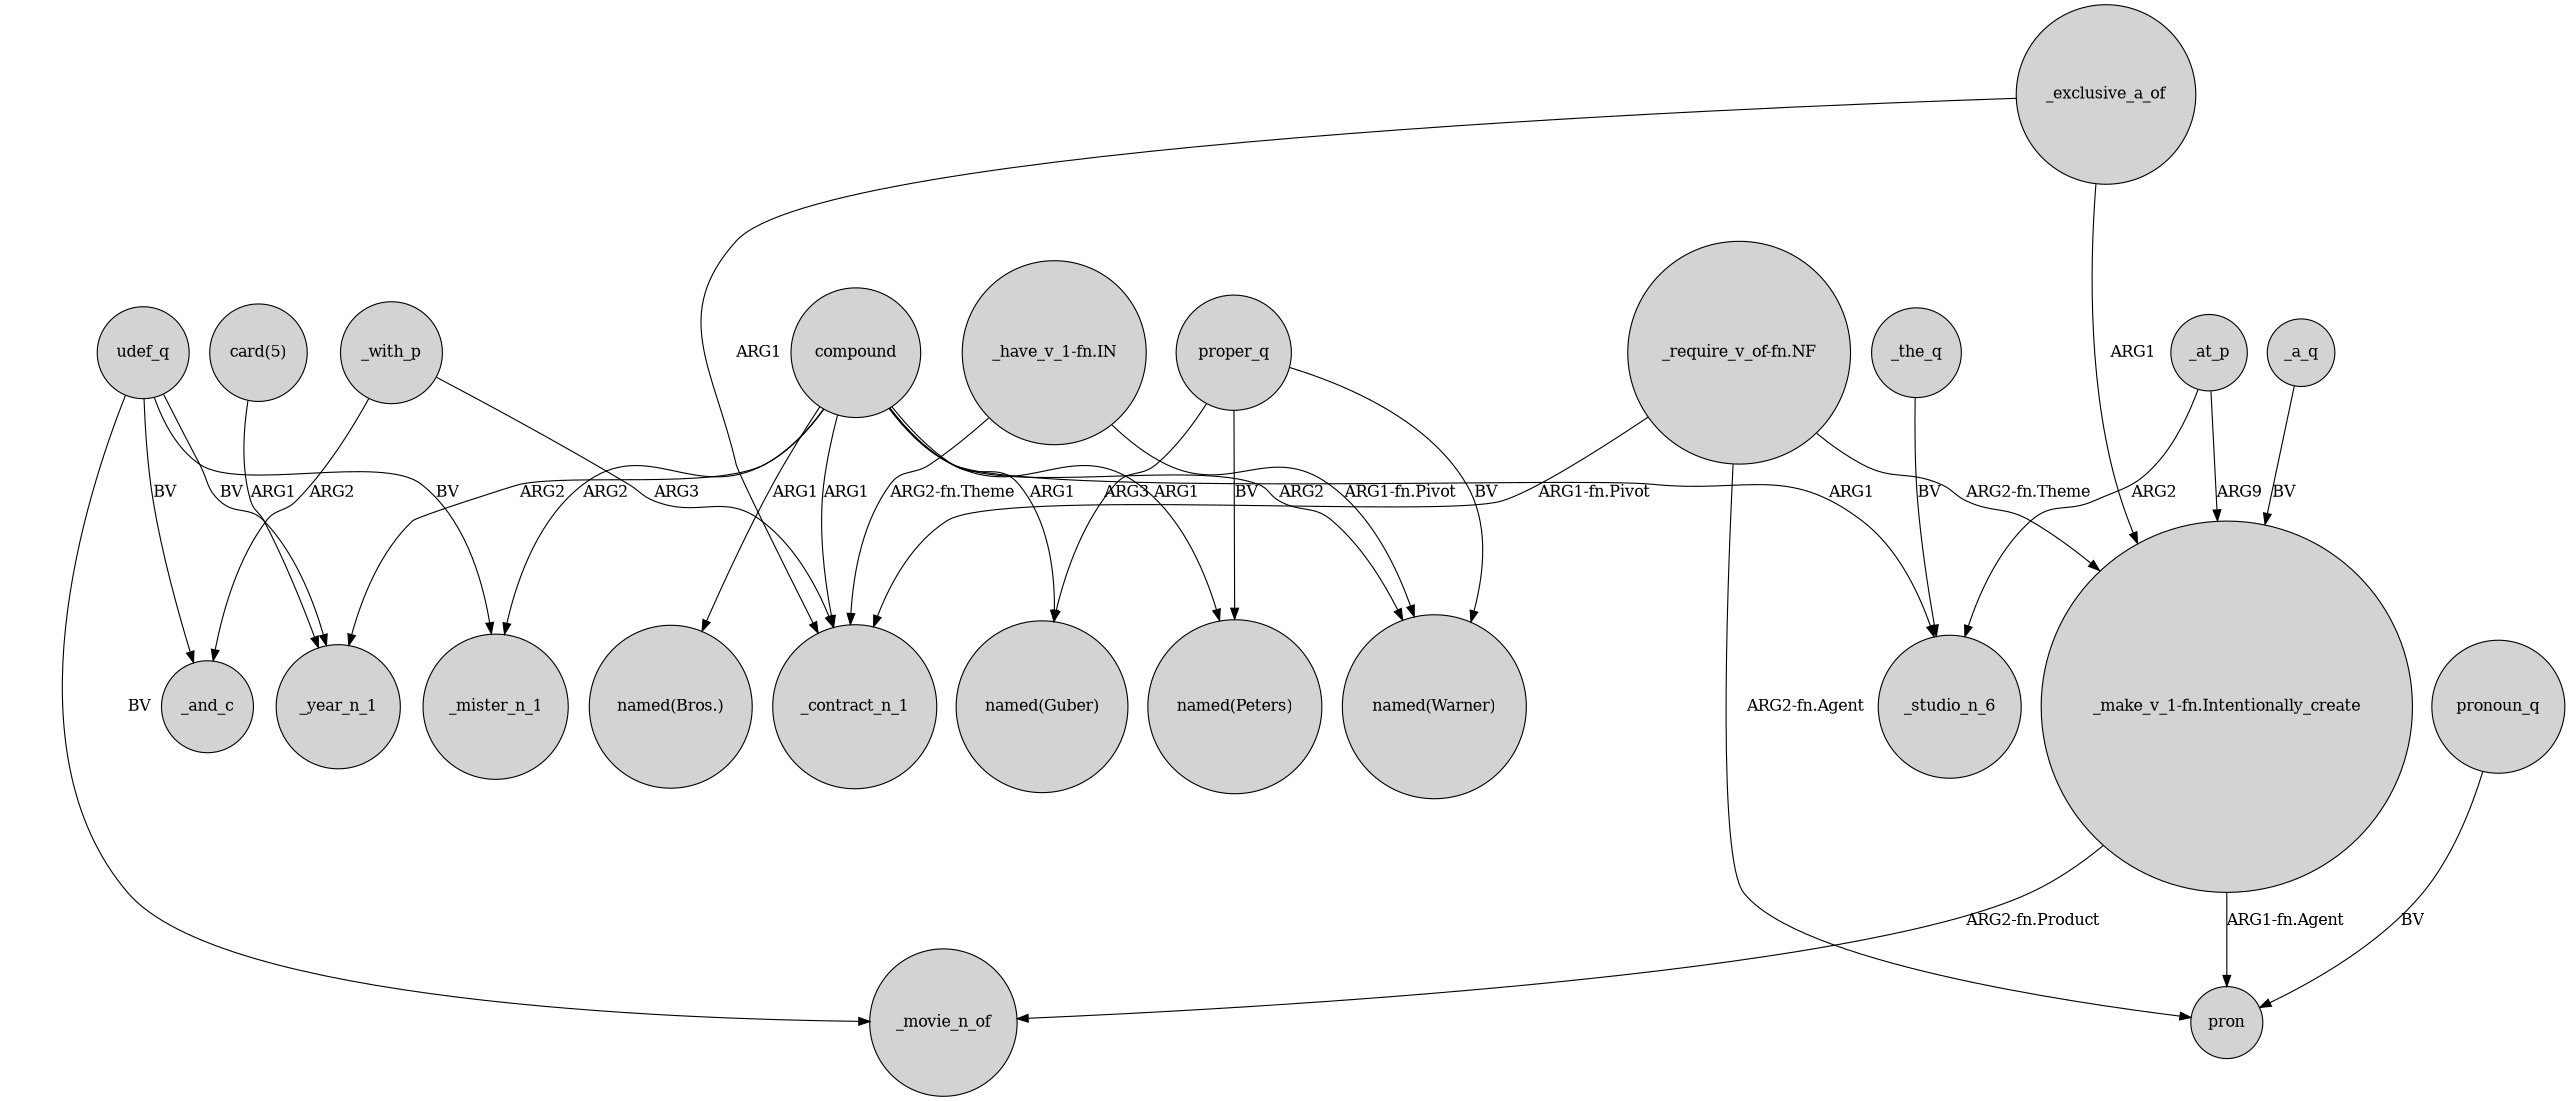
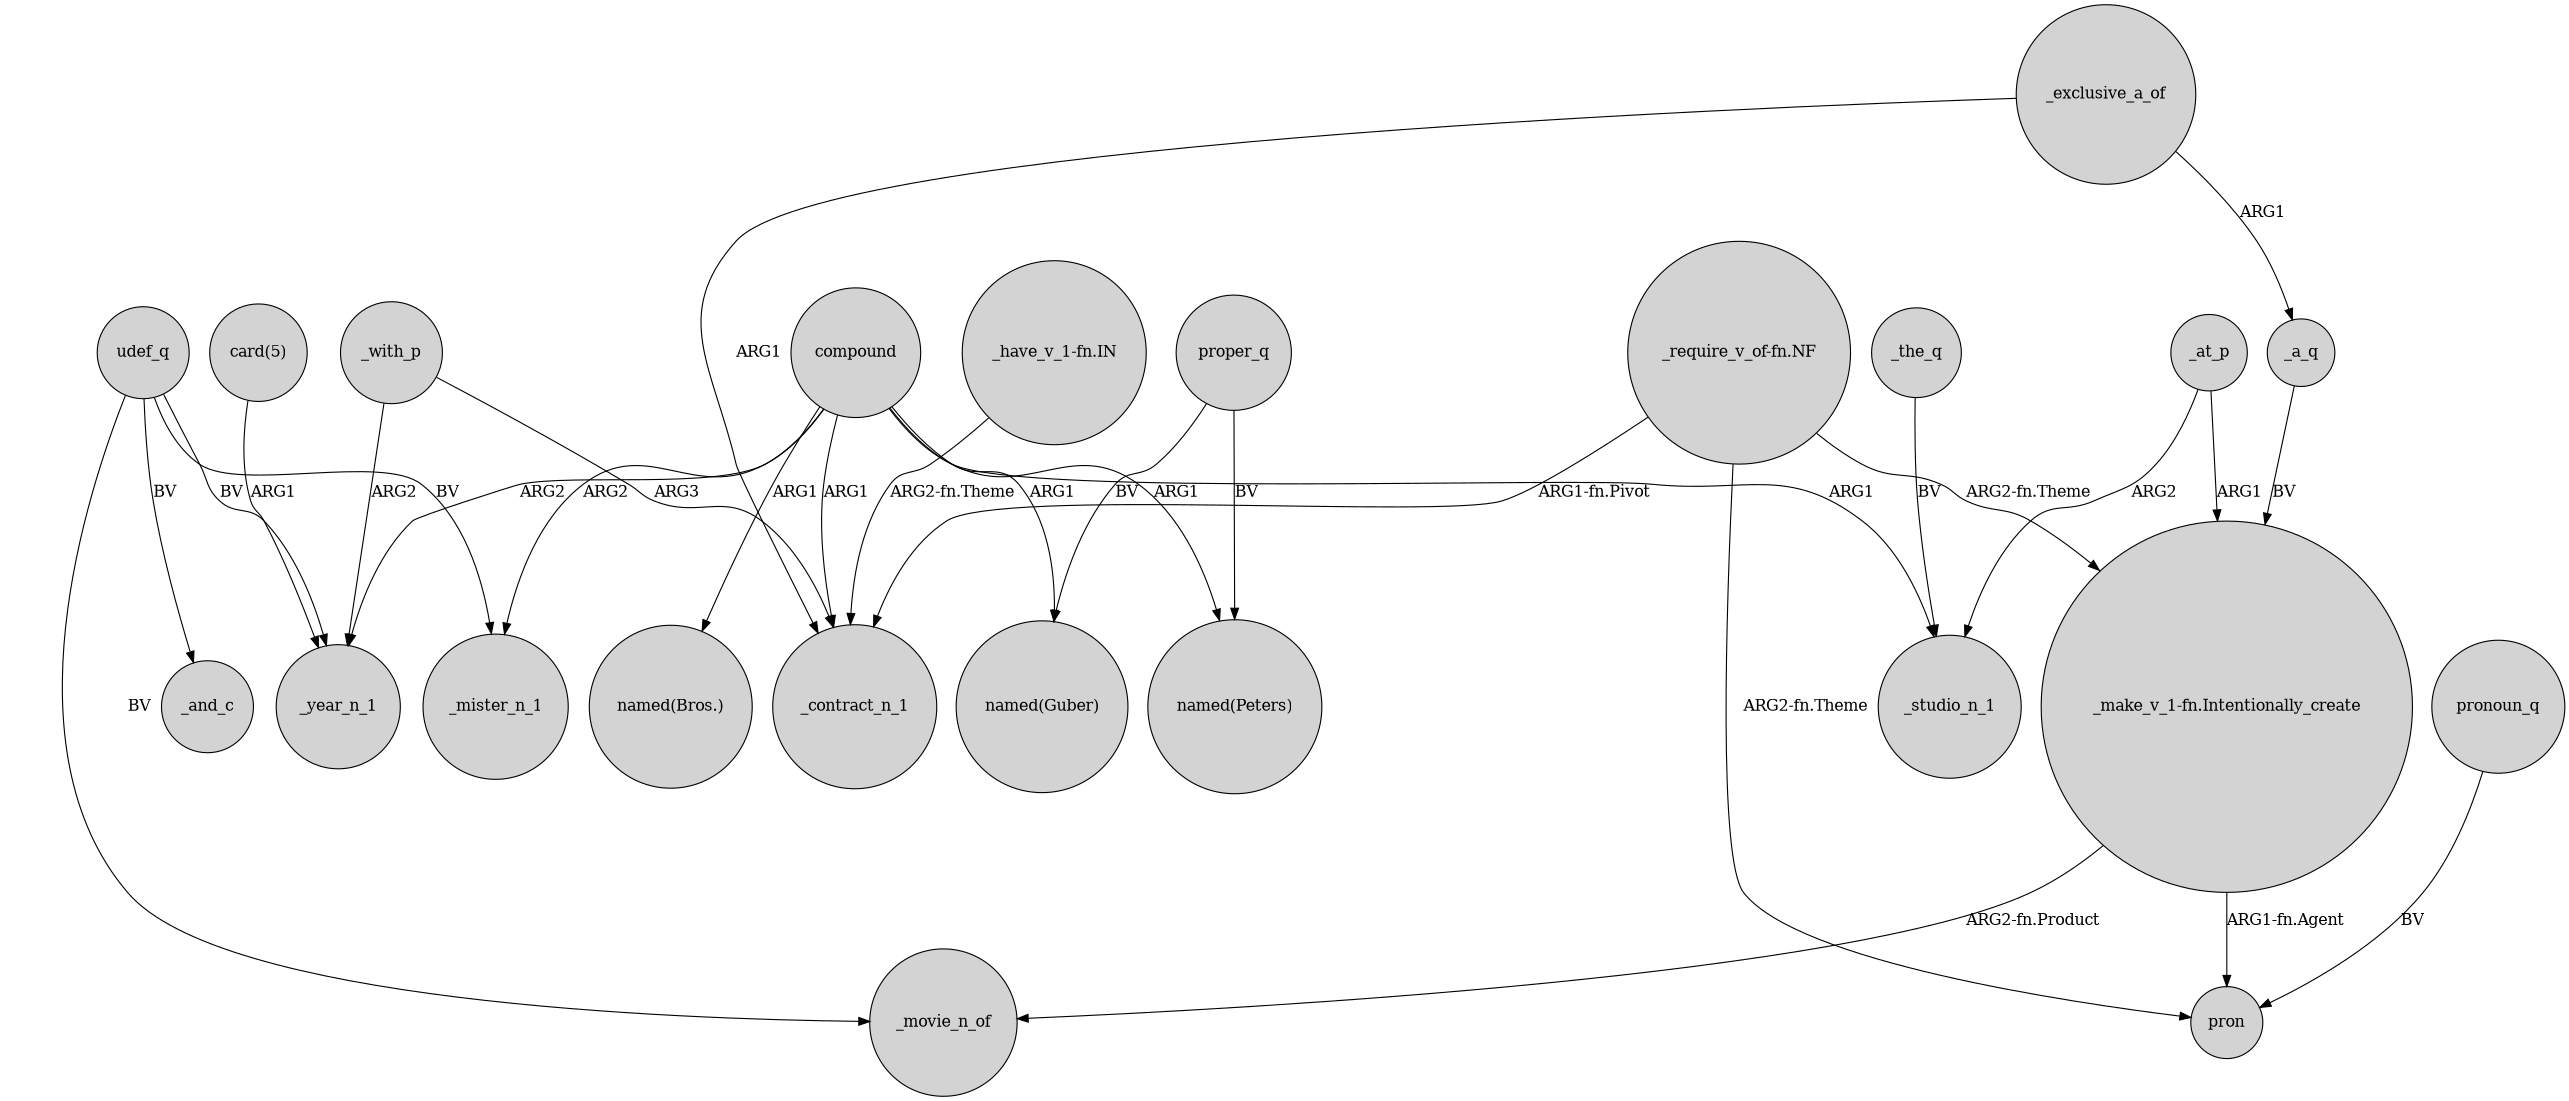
edge "_exclusive_a_of" -> "_make_v_1-fn.Intentionally_create": now "_exclusive_a_of" -> "_a_q"
edge "proper_q" -> "named(Guber)": label "ARG3" -> "BV"
edge "_at_p" -> "_make_v_1-fn.Intentionally_create": label "ARG9" -> "ARG1"
edge "_with_p" -> "_and_c": now "_with_p" -> "_year_n_1"
node "named(Warner)": removed
edge "_require_v_of-fn.NF" -> "pron": label "ARG2-fn.Agent" -> "ARG2-fn.Theme"
node "_studio_n_6": label "_studio_n_6" -> "_studio_n_1"
